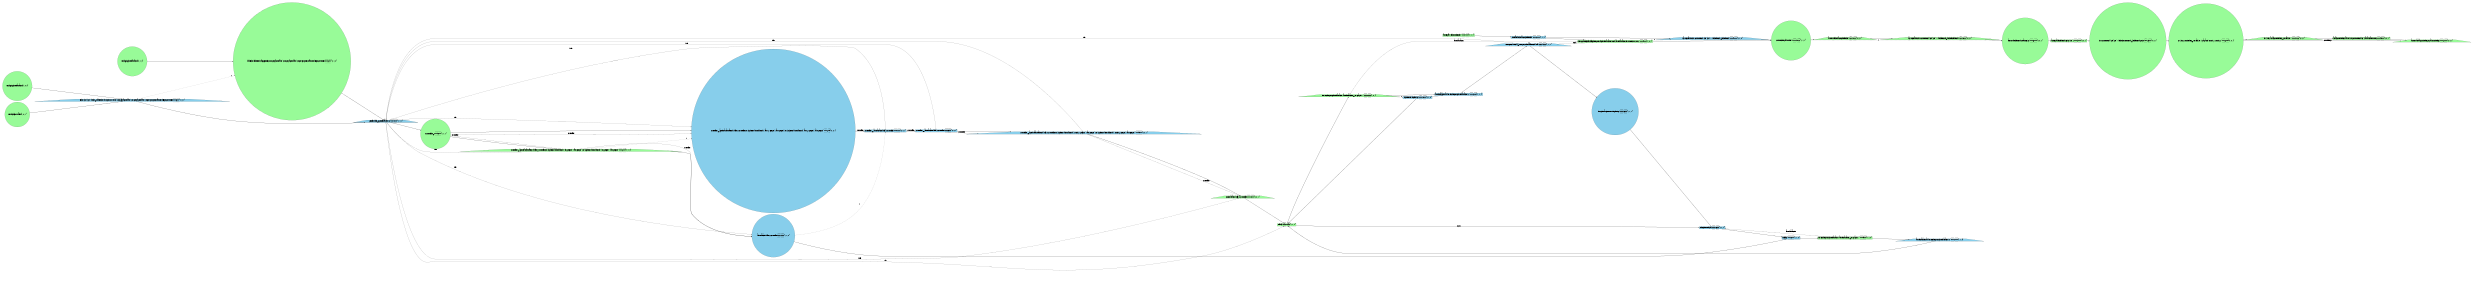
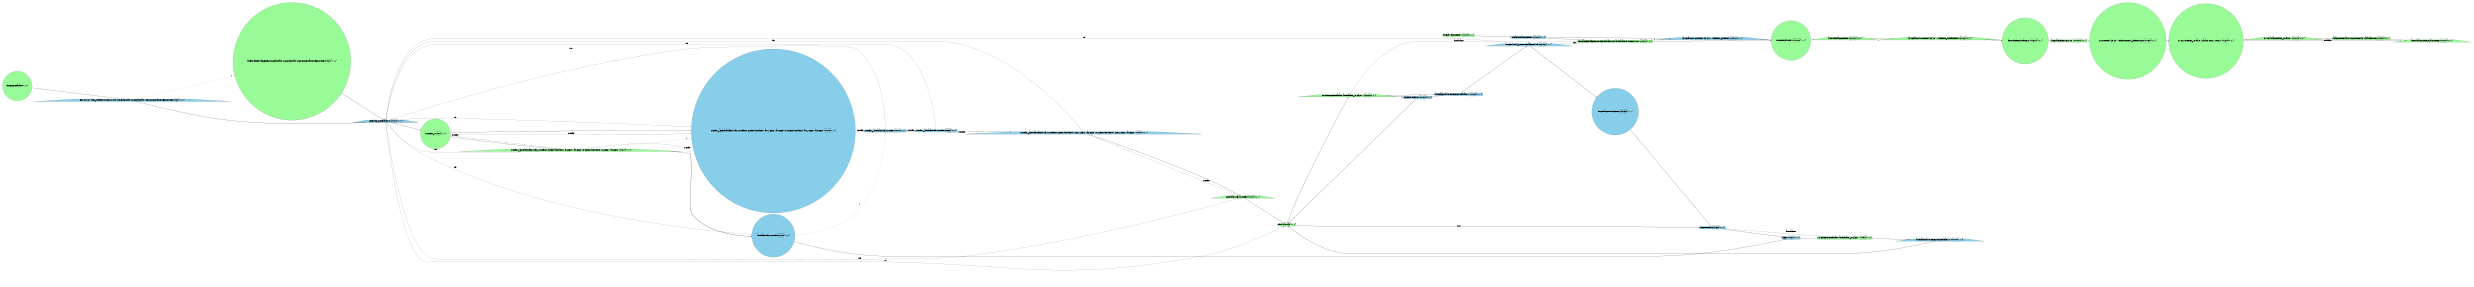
node "testSkippingAbortedTransactions['0', '1', '0']": removed
node "testMultipleAbortMarkers['0', '0', '1']": removed
